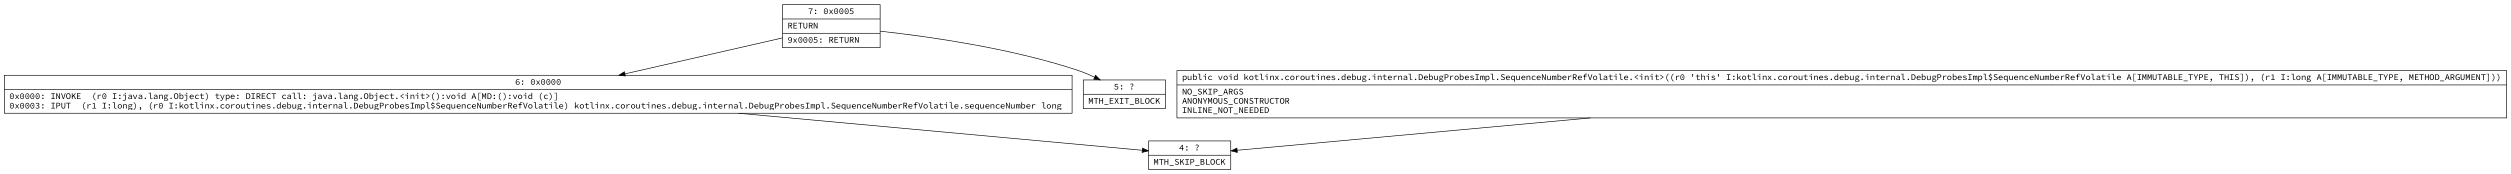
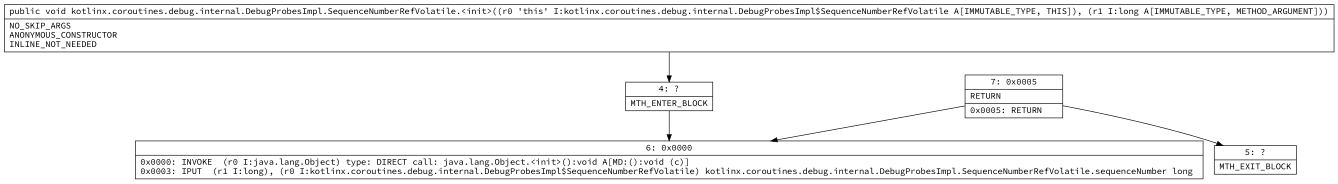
node "7: 0x0005": text "9x0005: RETURN" -> "0x0005: RETURN"
edge "6: 0x0000" -> "4: ?": reversed
node "4: ?": text "MTH_SKIP_BLOCK" -> "MTH_ENTER_BLOCK"
